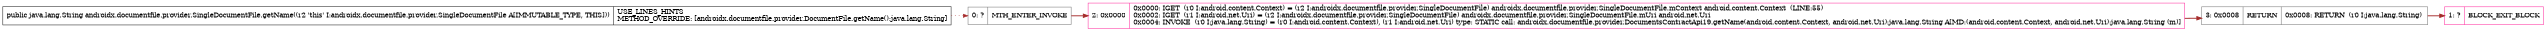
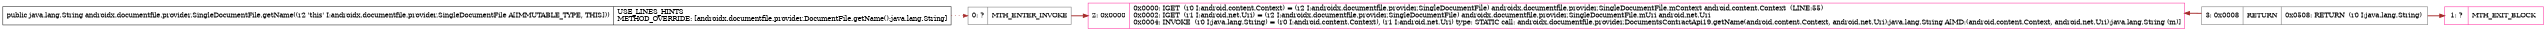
node "3: 0x0008": text "0x0008: RETURN  (r0 I:java.lang.String)" -> "0x0508: RETURN  (r0 I:java.lang.String)"
node "1: ?": text "BLOCK_EXIT_BLOCK" -> "MTH_EXIT_BLOCK"
edge "2: 0x0000" -> "3: 0x0008": reversed
